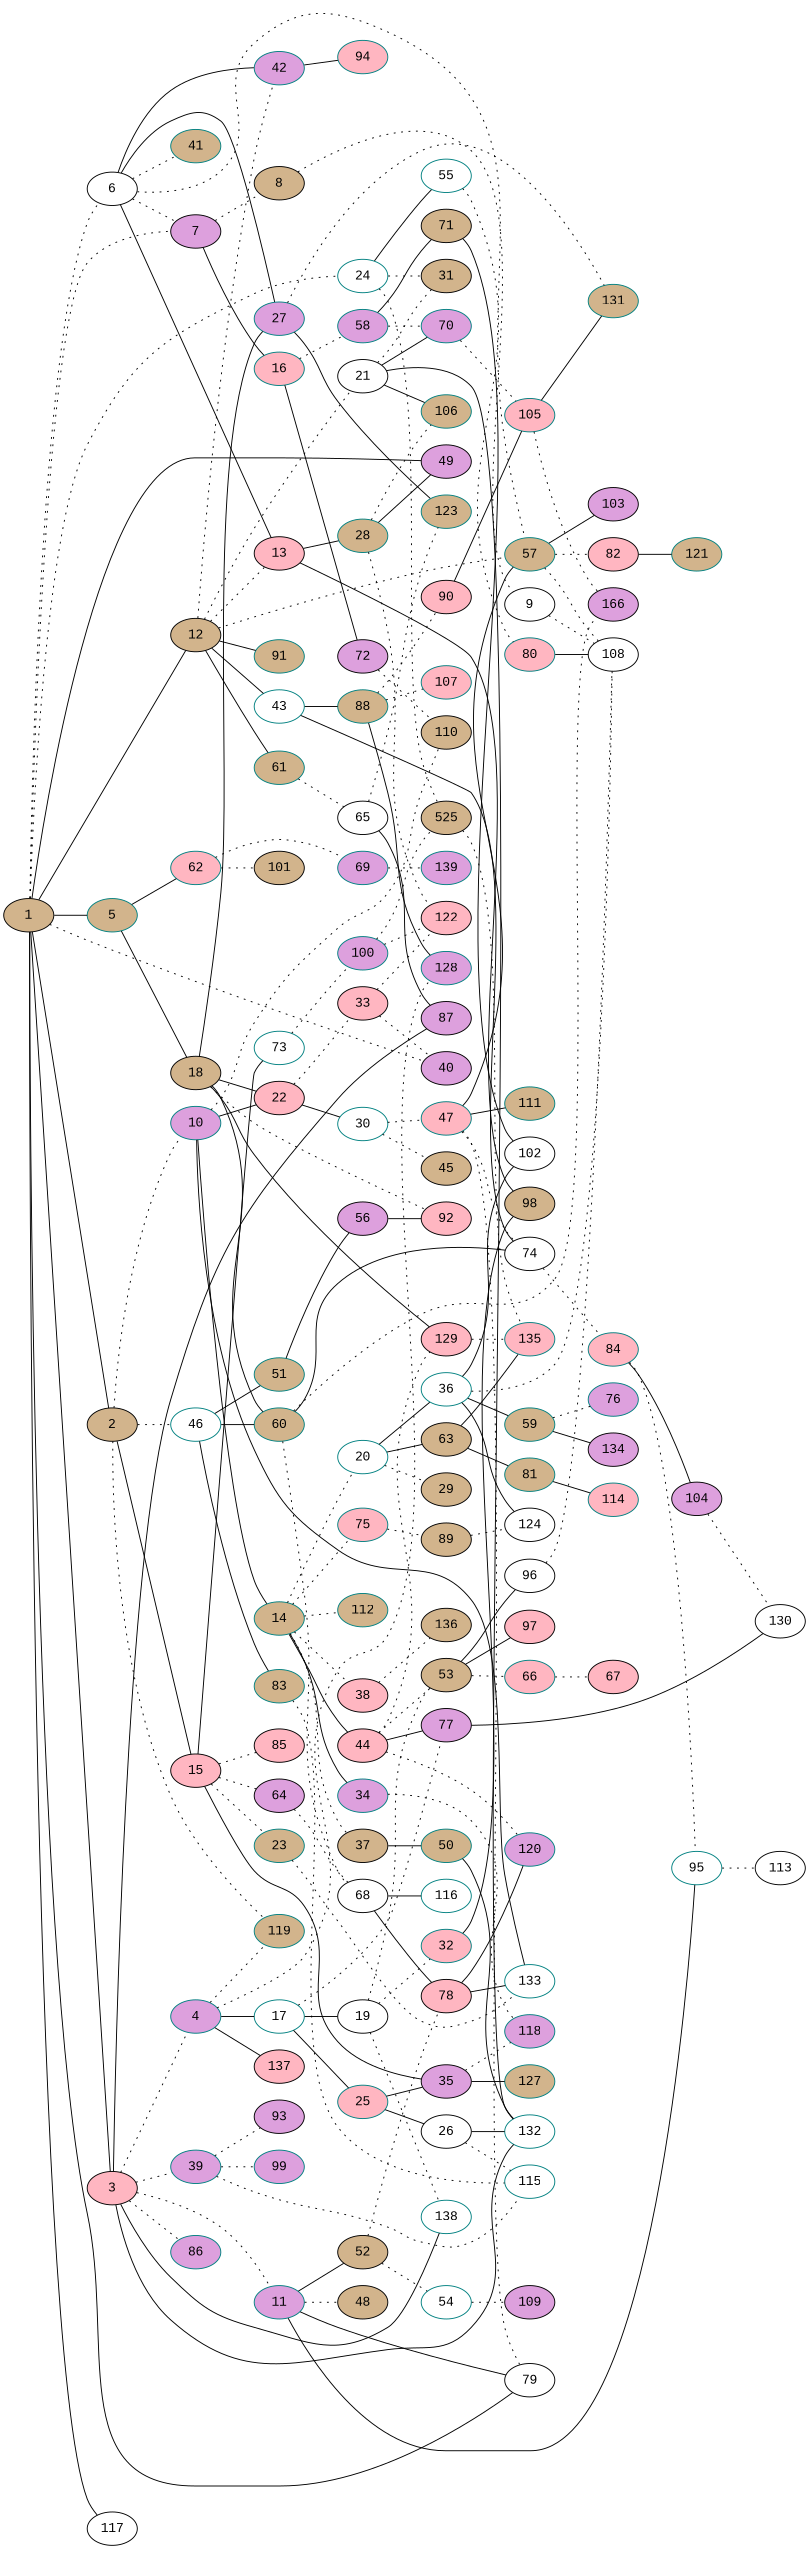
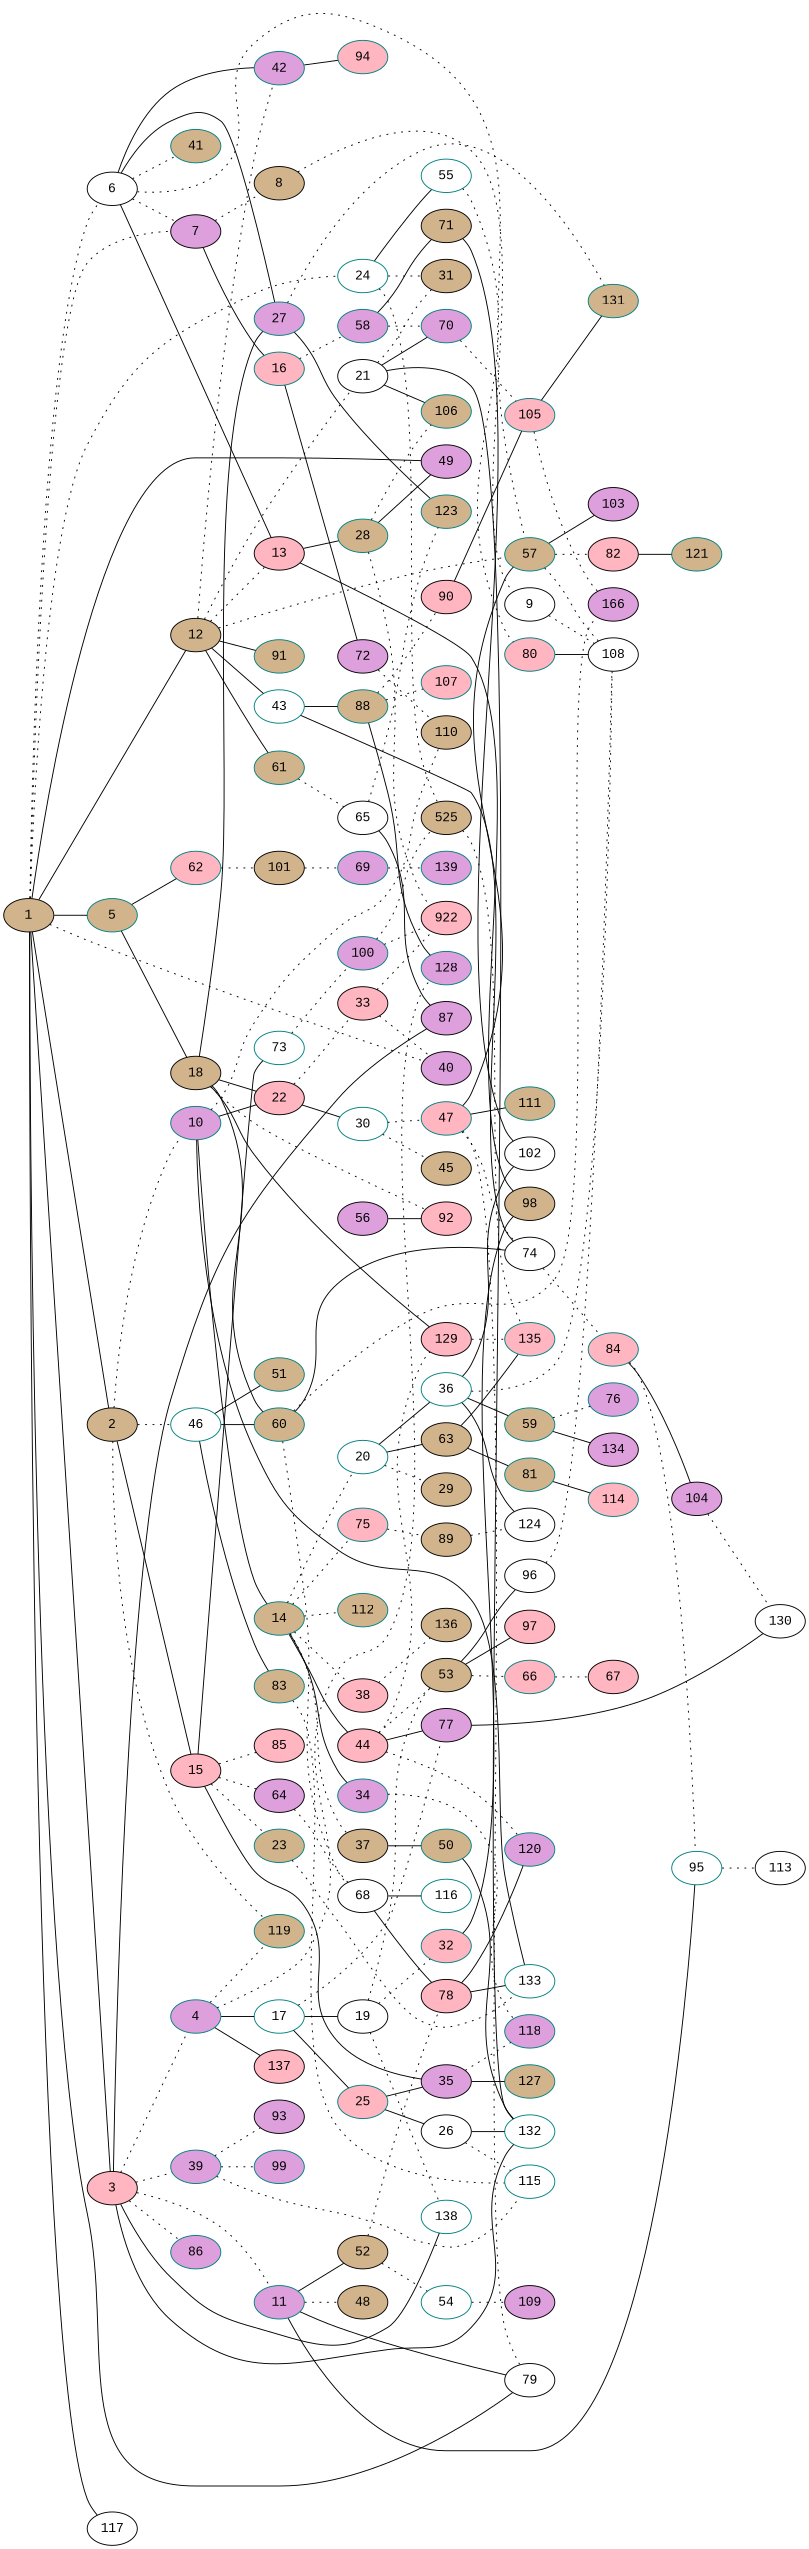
edge "62" -- "69": now "101" -- "69"
node "122": label "122" -> "922"
edge "56" -- "51": removed
